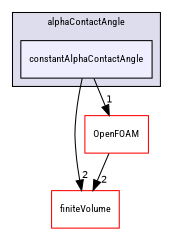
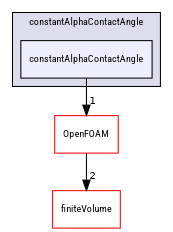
cluster "alphaContactAngle": label "alphaContactAngle" -> "constantAlphaContactAngle"
edge "constantAlphaContactAngle" -> "finiteVolume": removed
